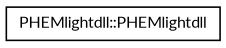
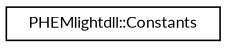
node "PHEMlightdll::PHEMlightdll": label "PHEMlightdll::PHEMlightdll" -> "PHEMlightdll::Constants"
